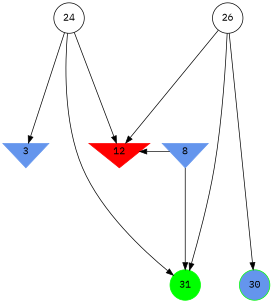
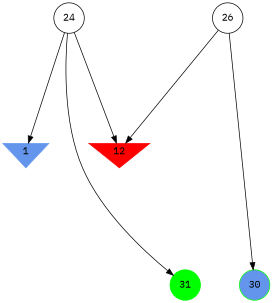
edge "26" -> "31": removed
node "3": label "3" -> "1"
node "8": removed
